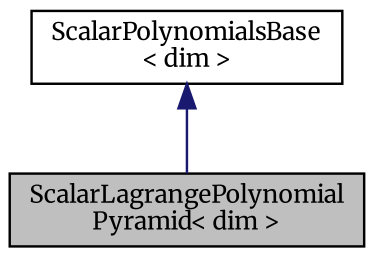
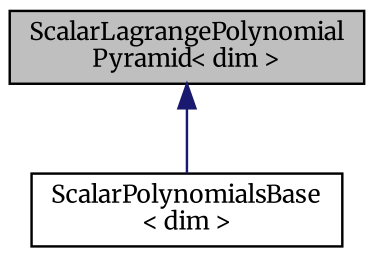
edge "ScalarLagrangePolynomial Pyramid< dim >" -> "ScalarPolynomialsBase < dim >": reversed
